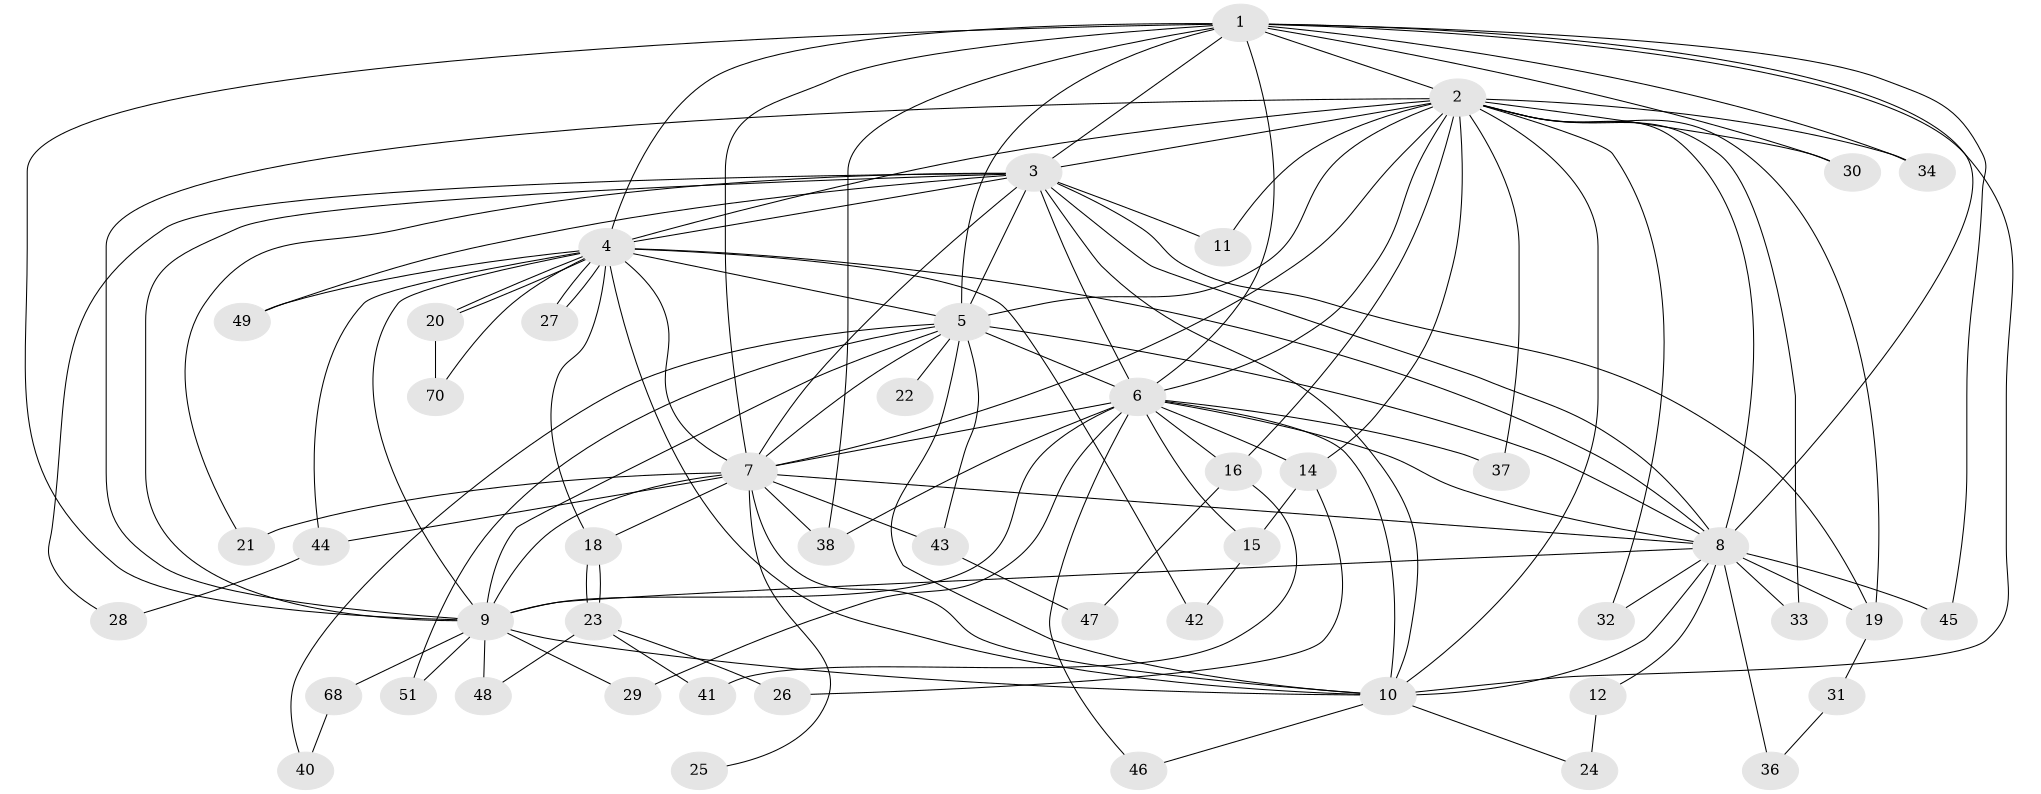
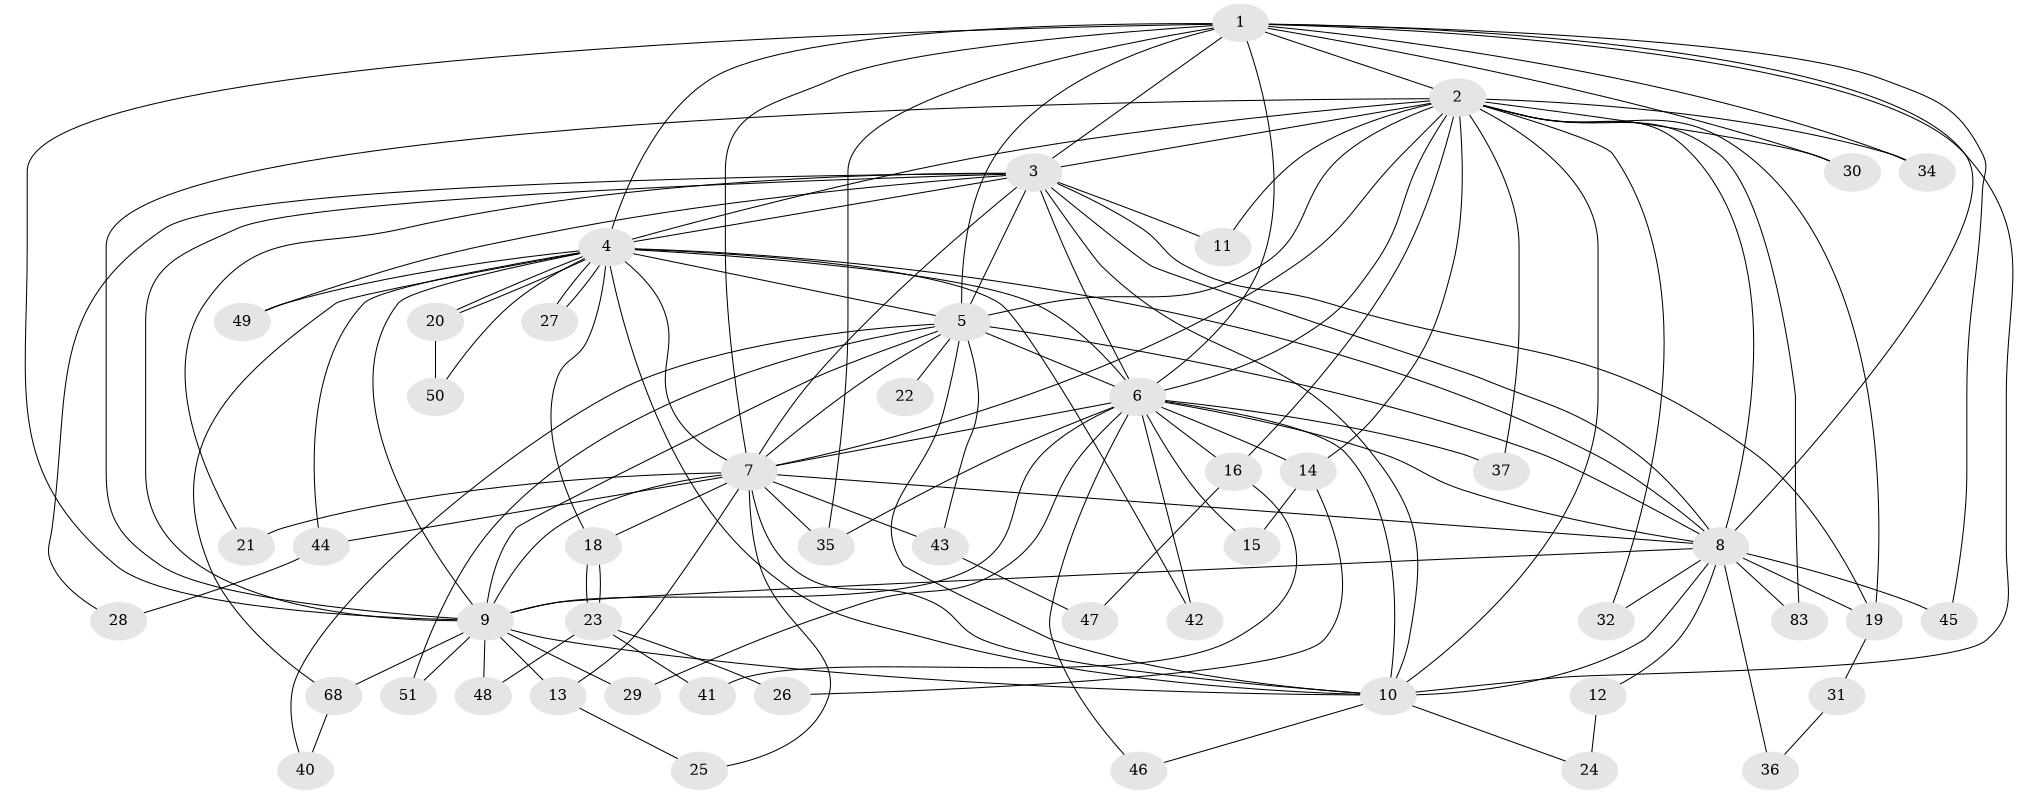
edge "4" -- "6": added
edge "4" -- "68": added
node "70": label "70" -> "50"
node "38": label "38" -> "35"
edge "15" -- "42": now "6" -- "42"
node "33": label "33" -> "83"
node "13": added
